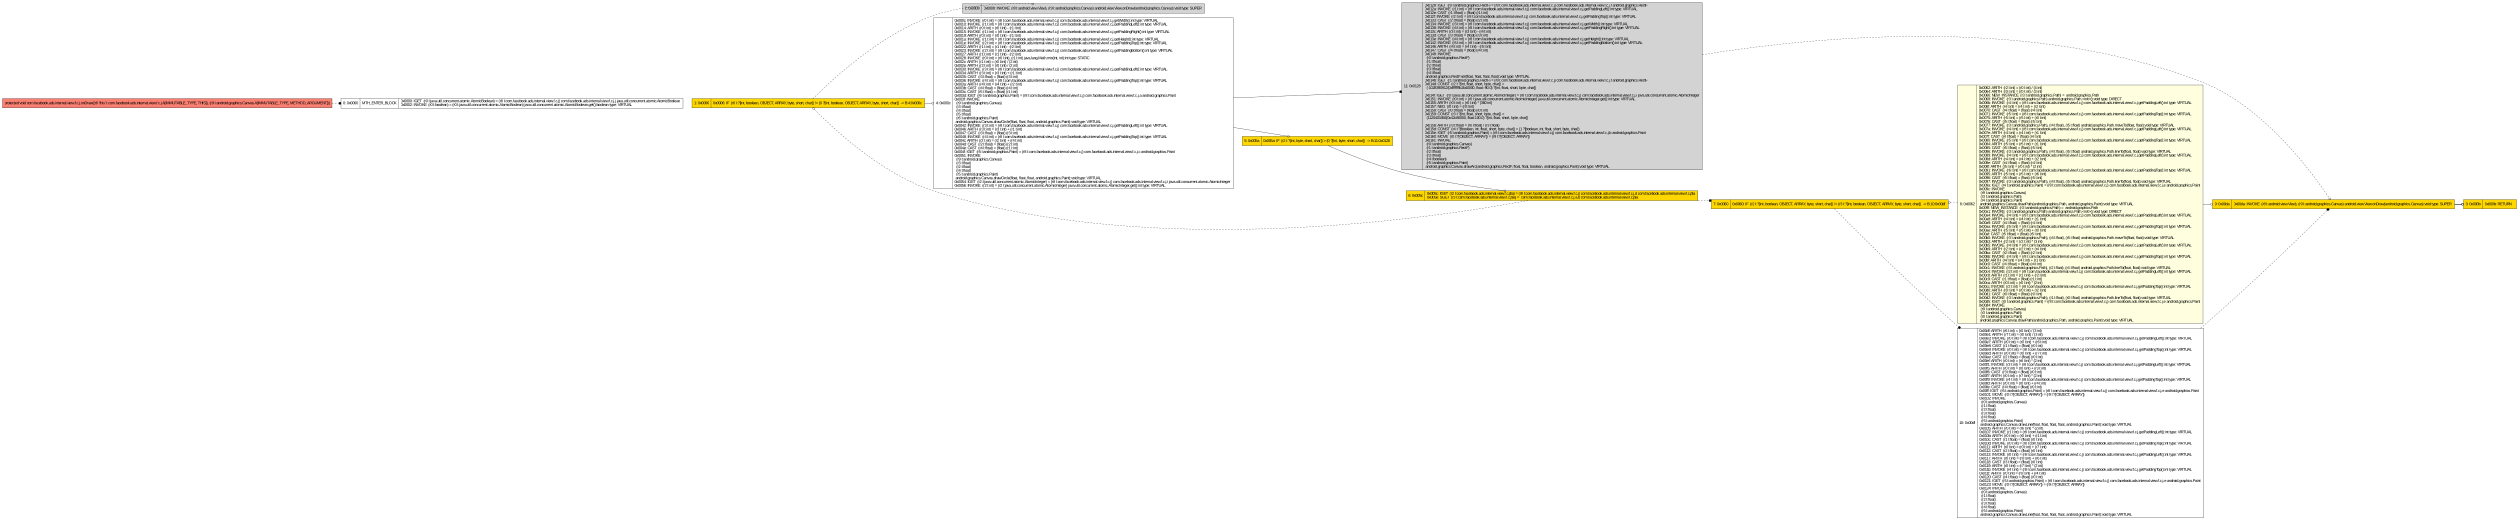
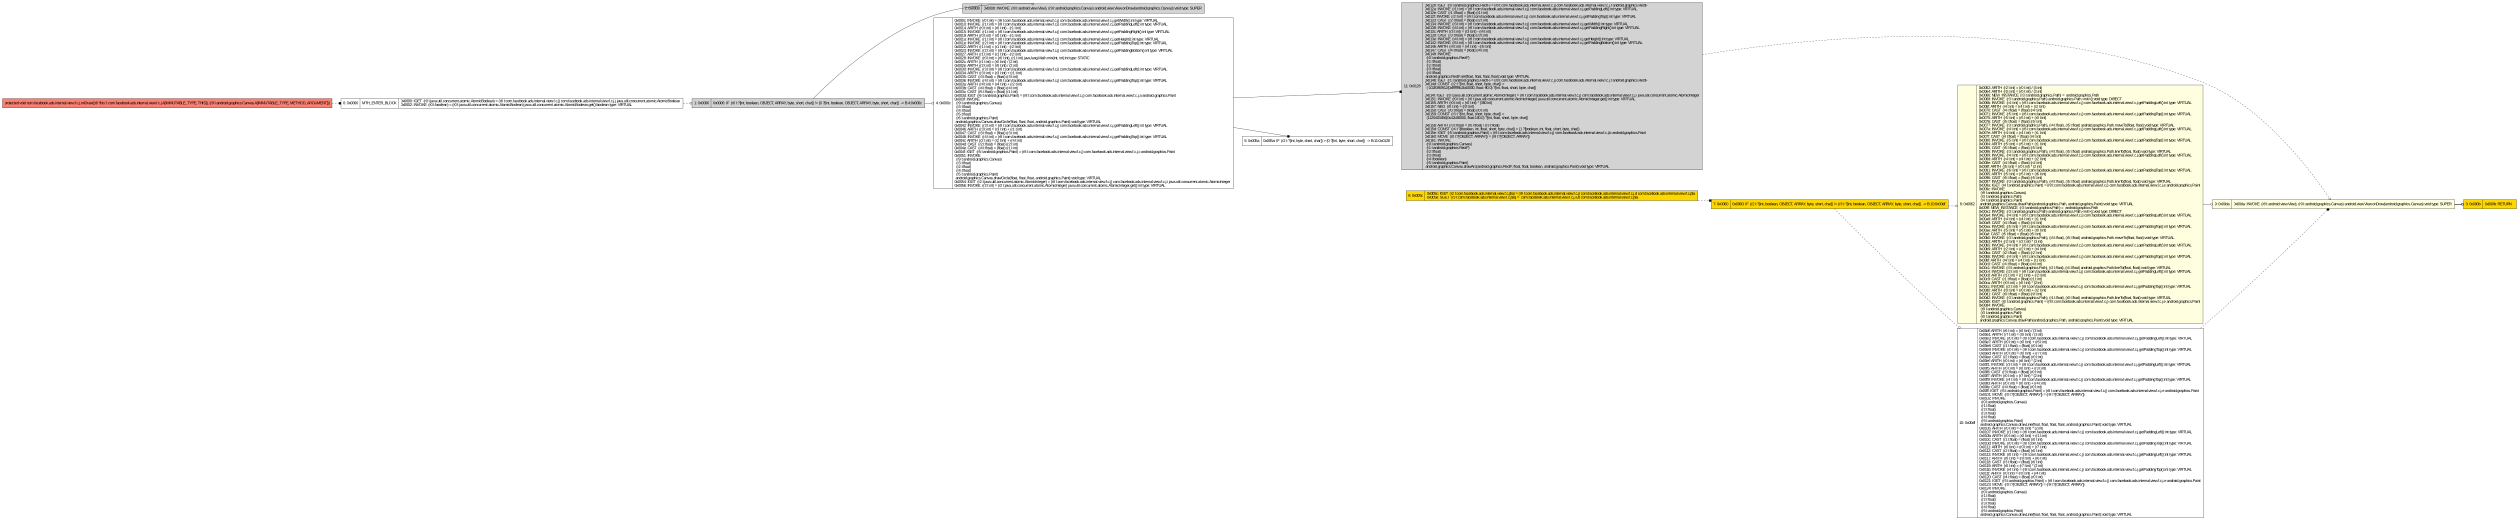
edge "1: 0x0006" -> "2: 0x0008": style dashed -> solid
node "1: 0x0006": fillcolor gold -> lightgrey
edge "4: 0x000c" -> "5: 0x005a": arrowhead odot -> box
node "5: 0x005a": fillcolor gold -> white
edge "5: 0x005a" -> "6: 0x005c": removed
edge "8: 0x0062" -> "7: 0x0060": reversed
node "9: 0x00da": fillcolor gold -> lightyellow
edge "6: 0x005c" -> "1: 0x0006": now "0: 0x0000" -> "1: 0x0006"
edge "7: 0x0060" -> "10: 0x00df": arrowhead box -> odot
